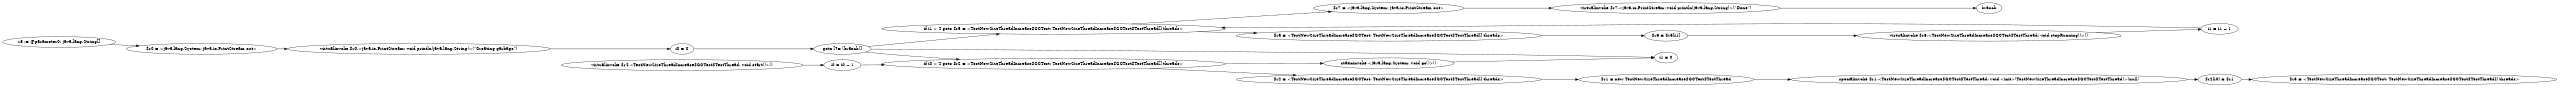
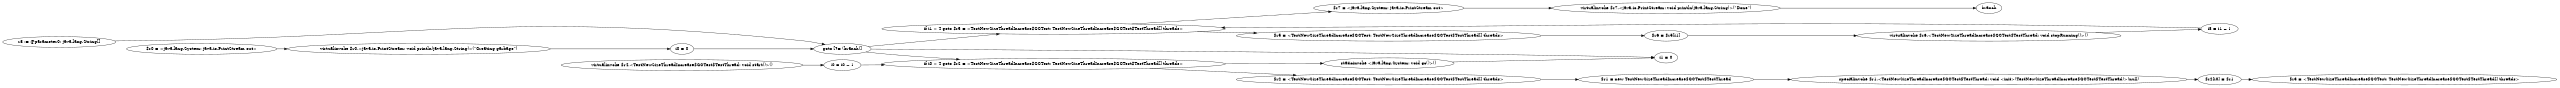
node "i1 = i1 + 1": label "i1 = i1 + 1" -> "i8 = i1 + 1"
edge "r8 := @parameter0: java.lang.String[]" -> "$r0 = <java.lang.System: java.io.PrintStream out>": now "r8 := @parameter0: java.lang.String[]" -> "goto [?= (branch)]"
